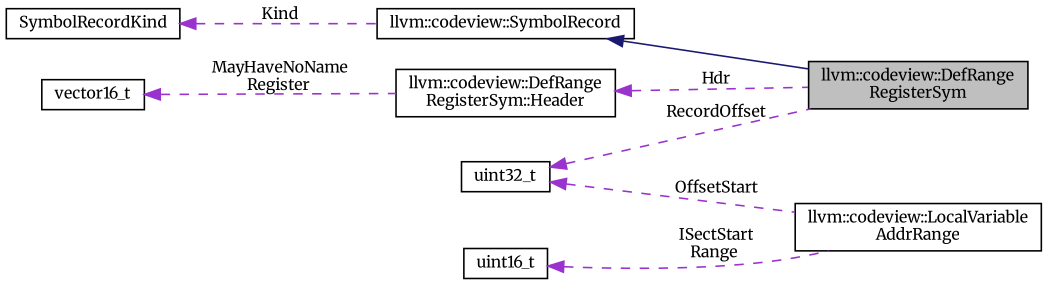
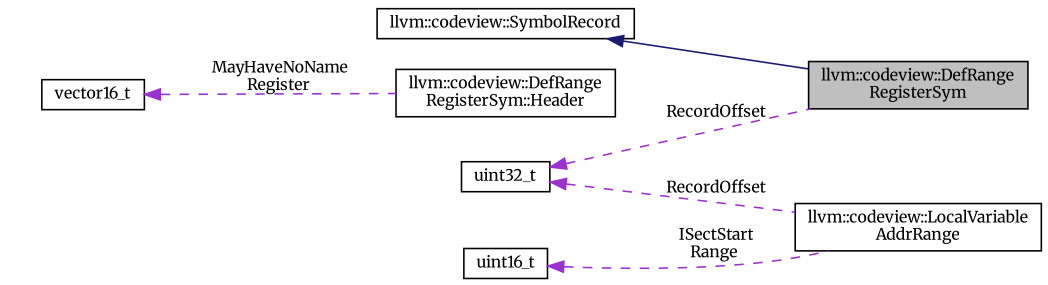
node "SymbolRecordKind": removed
edge "llvm::codeview::DefRange RegisterSym" -> "llvm::codeview::DefRange RegisterSym::Header": removed, label "Hdr"
edge "llvm::codeview::LocalVariable AddrRange" -> "uint32_t": label " OffsetStart" -> " RecordOffset"
